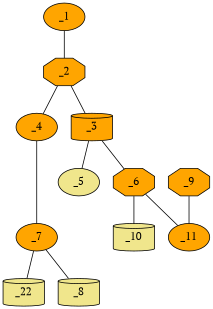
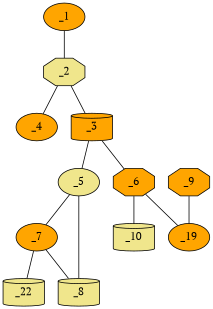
node "_2": fillcolor orange -> khaki
edge "_4" -- "_7": now "_5" -- "_7"
edge "_5" -- "_8": added
node "_11": label "_11" -> "_19"
